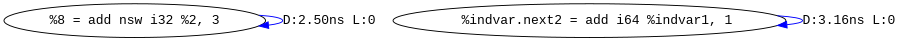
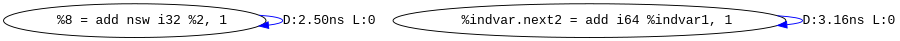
node "%8 = add nsw i32 %2, 3": label "%8 = add nsw i32 %2, 3" -> "%8 = add nsw i32 %2, 1"
